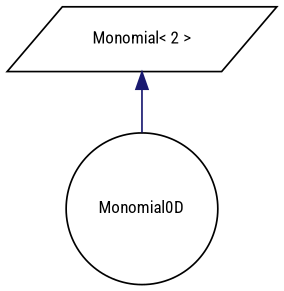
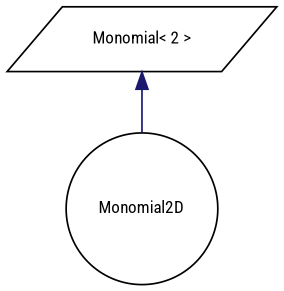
node "Monomial0D": label "Monomial0D" -> "Monomial2D"
